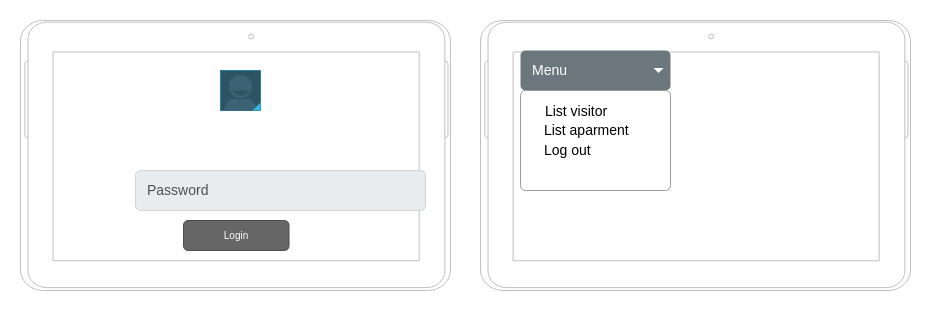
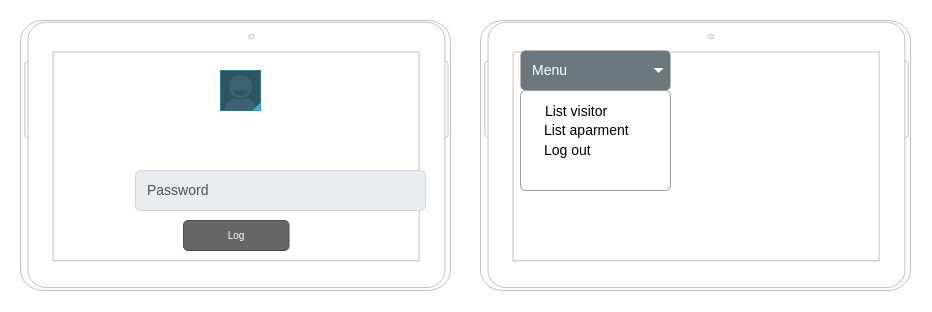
node "Login": label "Login" -> "Log"
